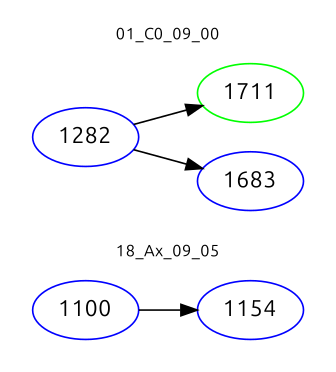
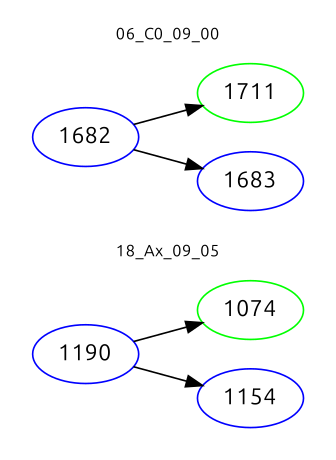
cluster "01_C0_09_00": label "01_C0_09_00" -> "06_C0_09_00"
node "1282": label "1282" -> "1682"
node "1100": label "1100" -> "1190"
node "1074": added
